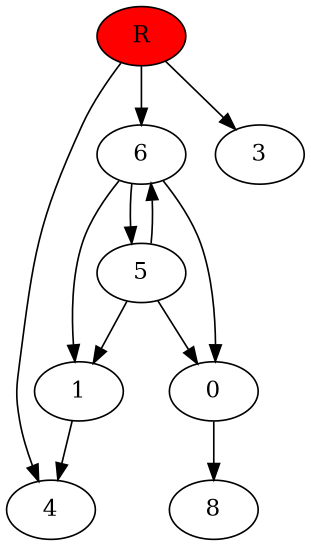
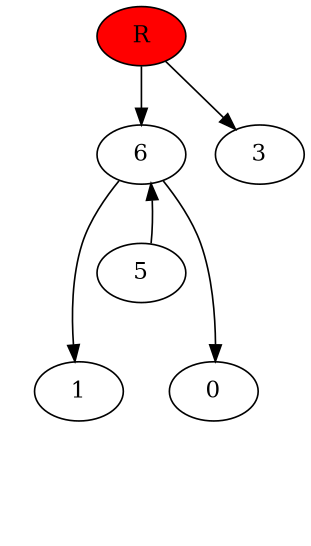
edge "6" -> "5": removed
edge "5" -> "1": removed
edge "5" -> "0": removed
node "4": removed
node "8": removed
